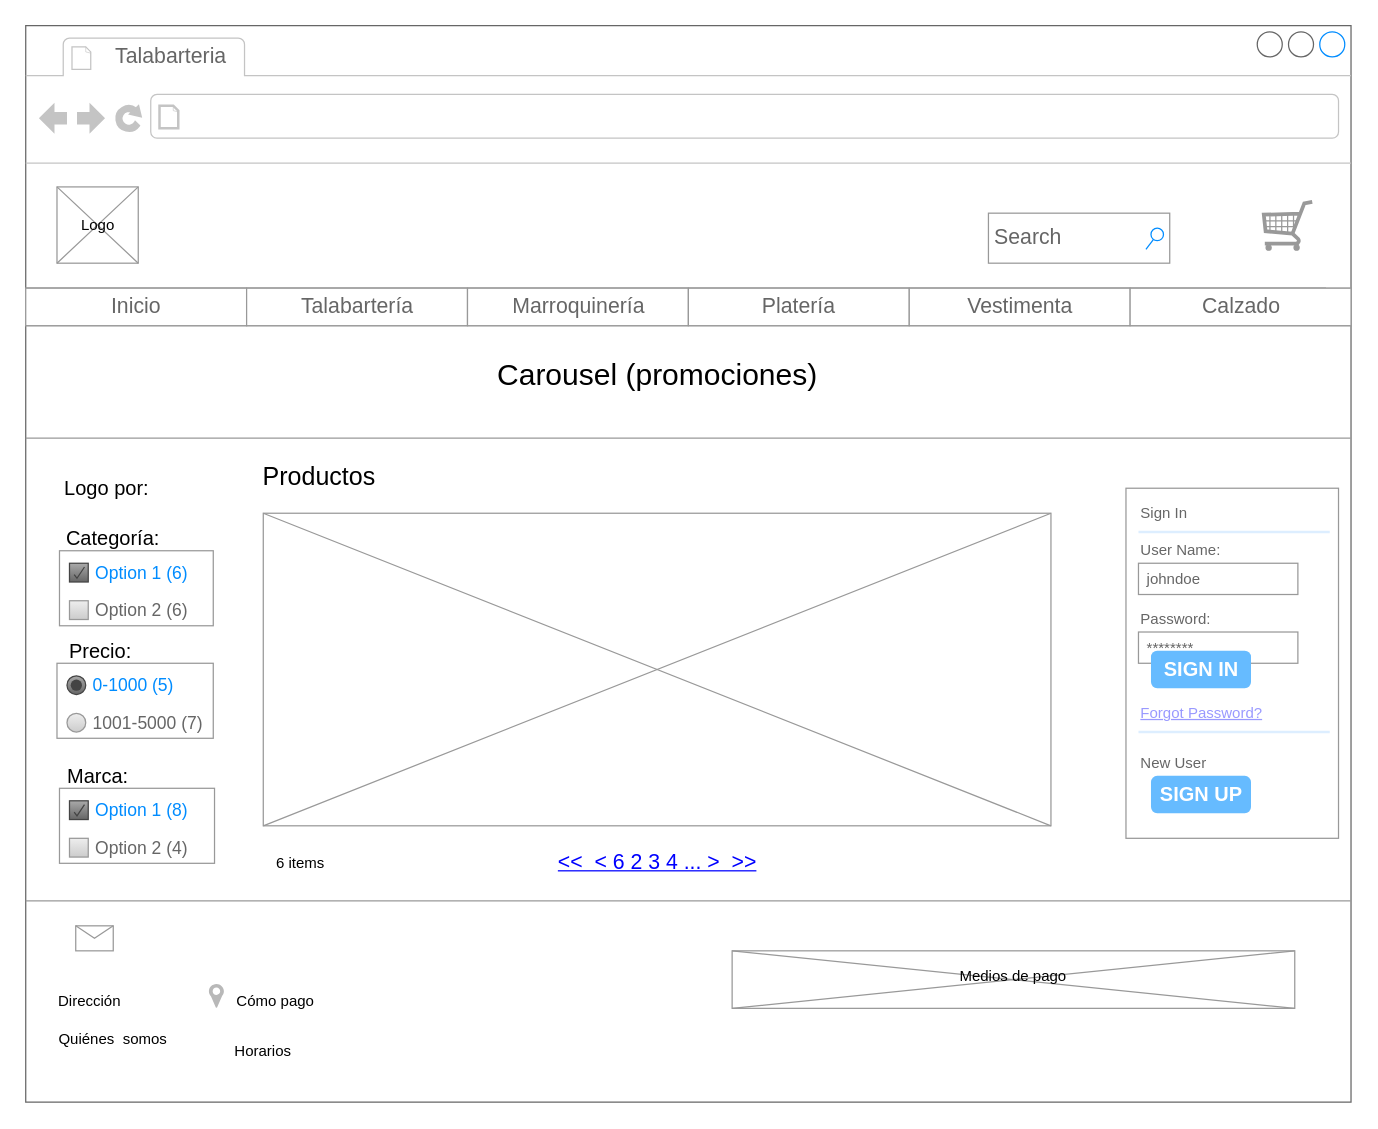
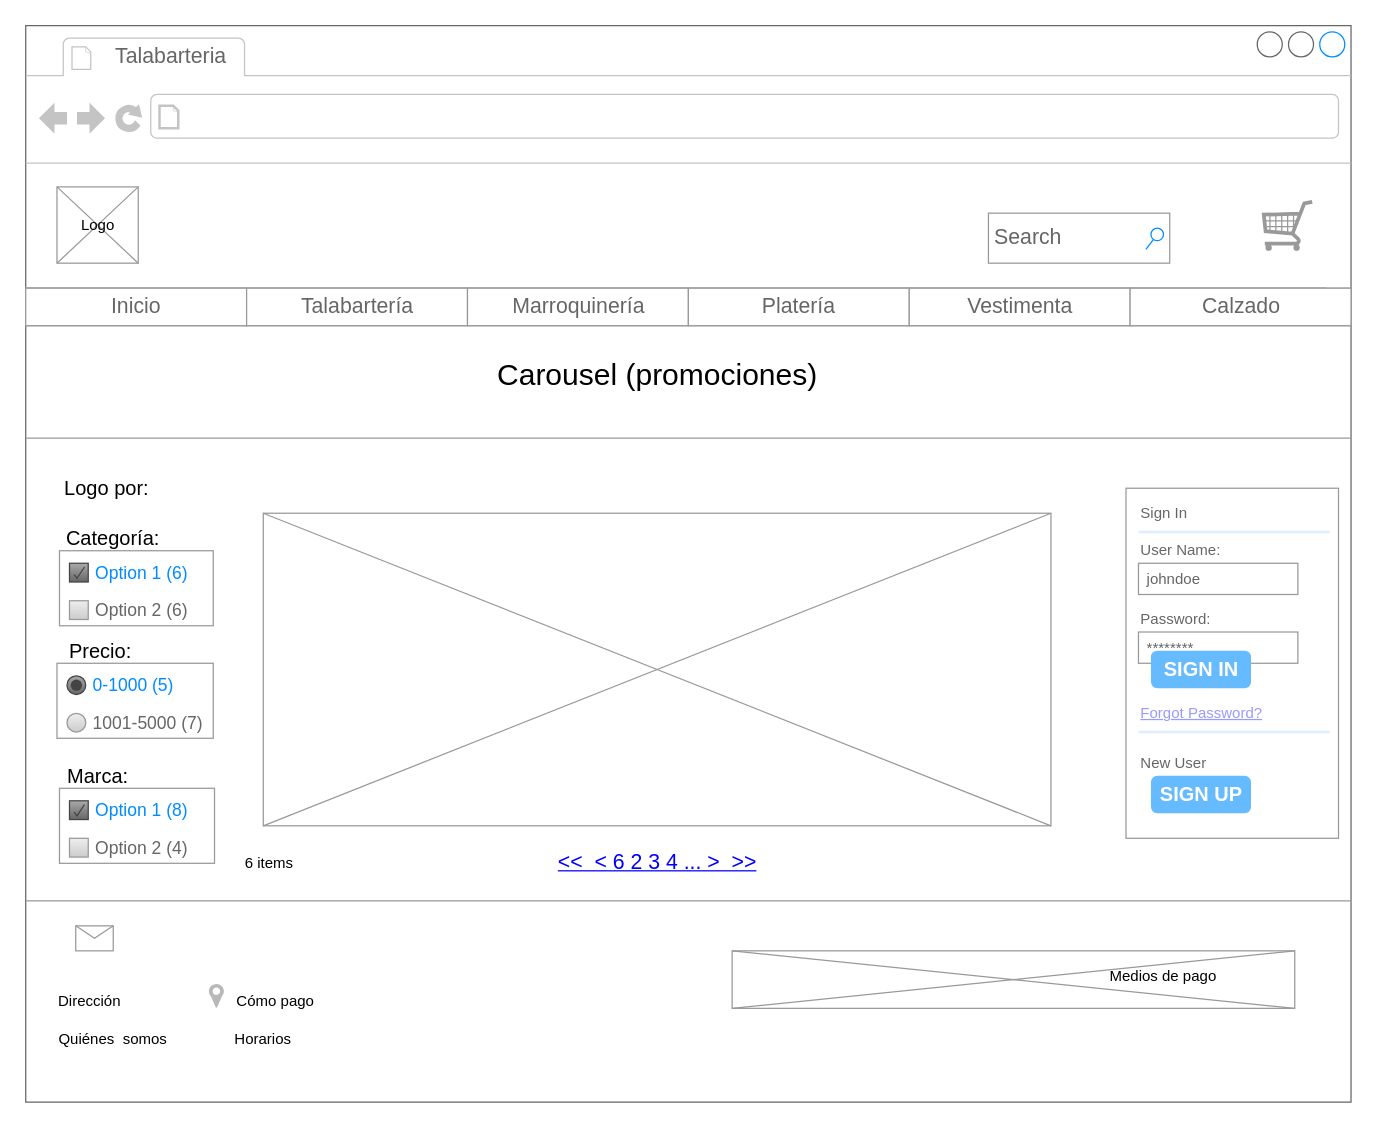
node "Productos": removed
node "6 items": moved (301, 863) -> (269, 863)
node "Medios de pago": moved (1013, 977) -> (1163, 977)
node "Horarios": moved (263, 1052) -> (263, 1039)
